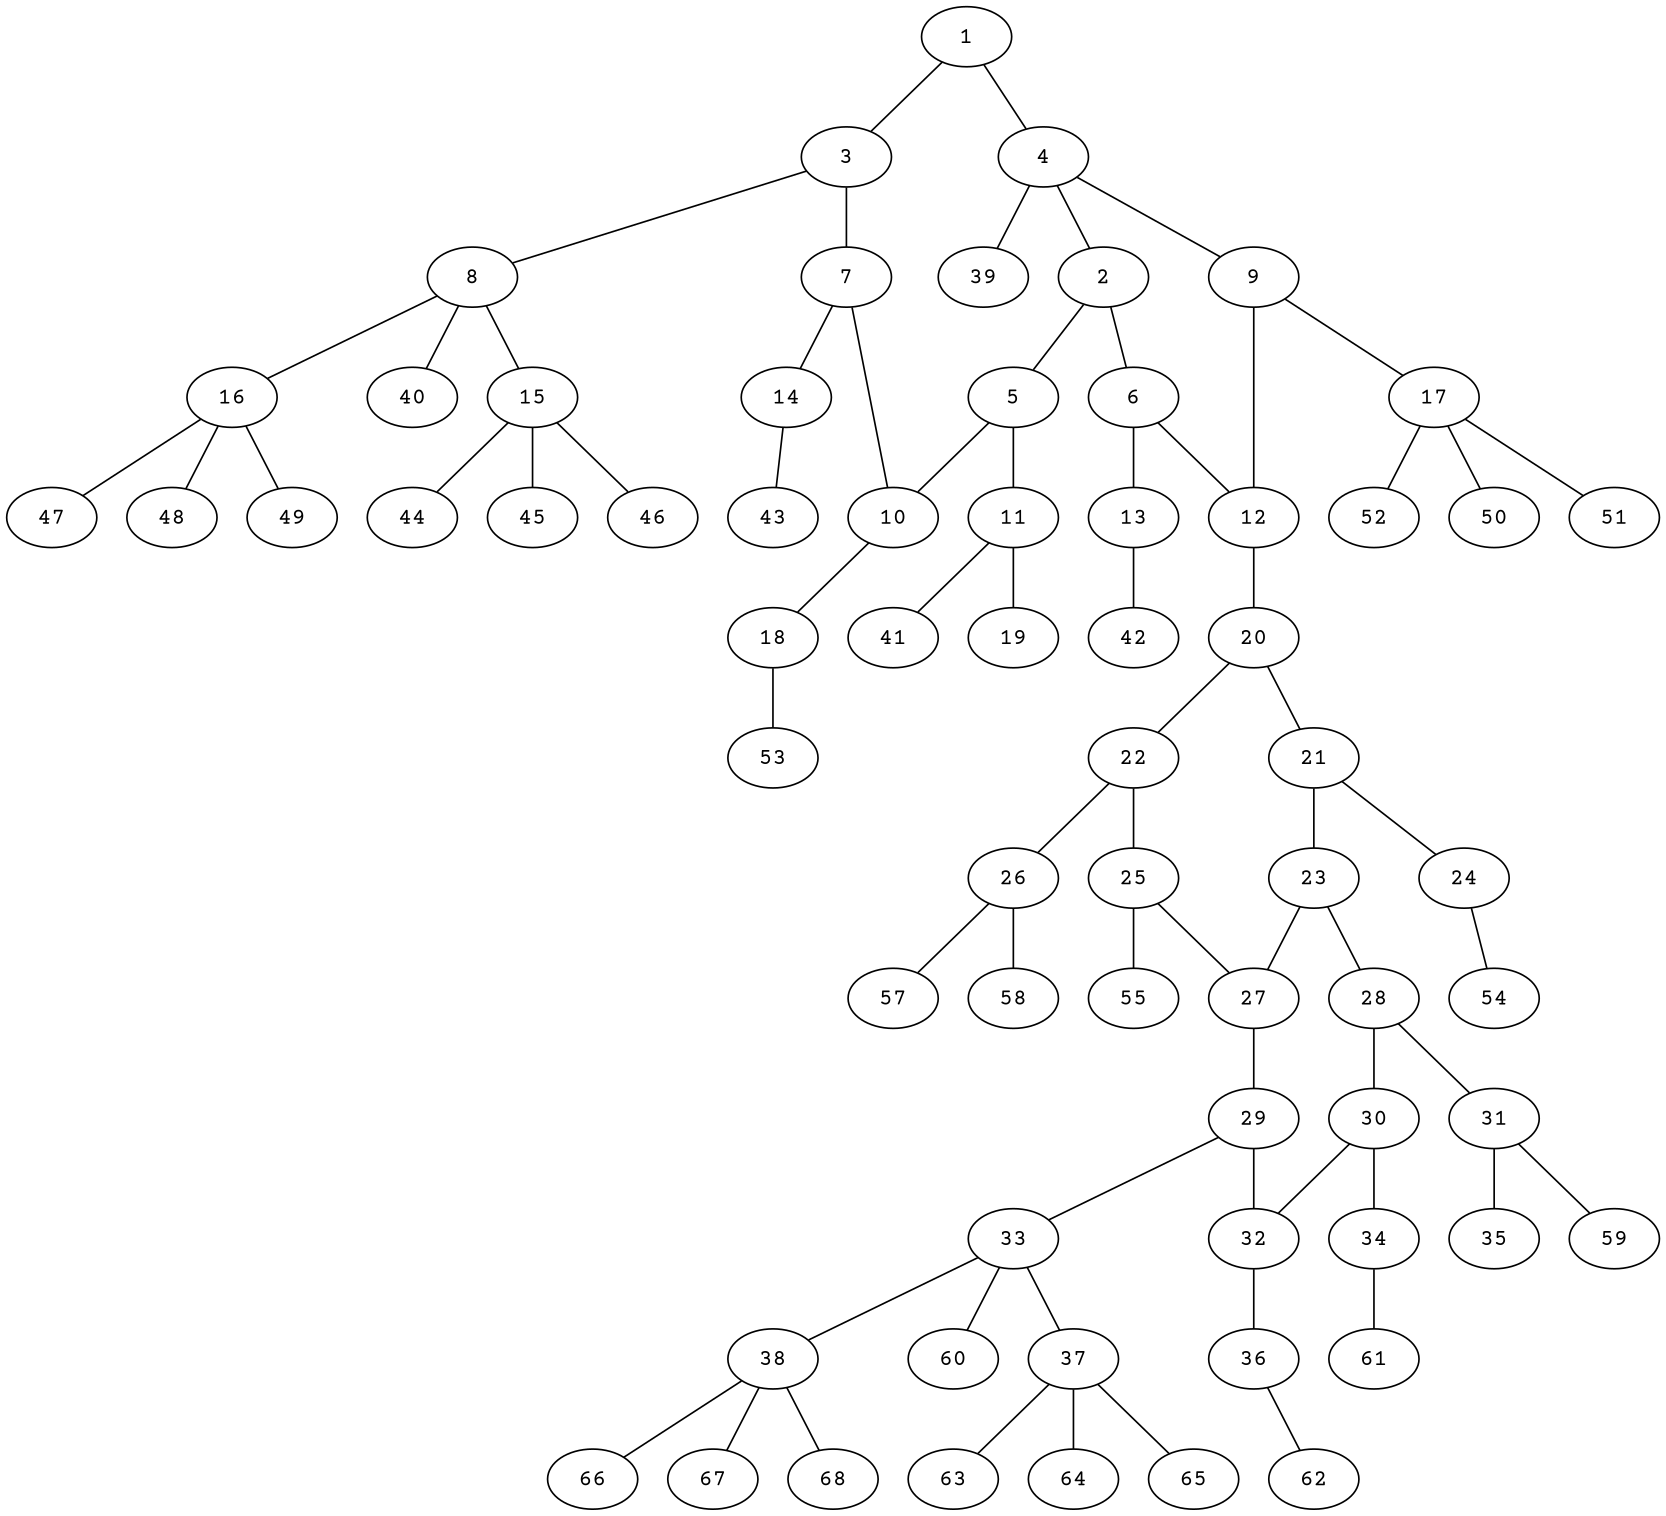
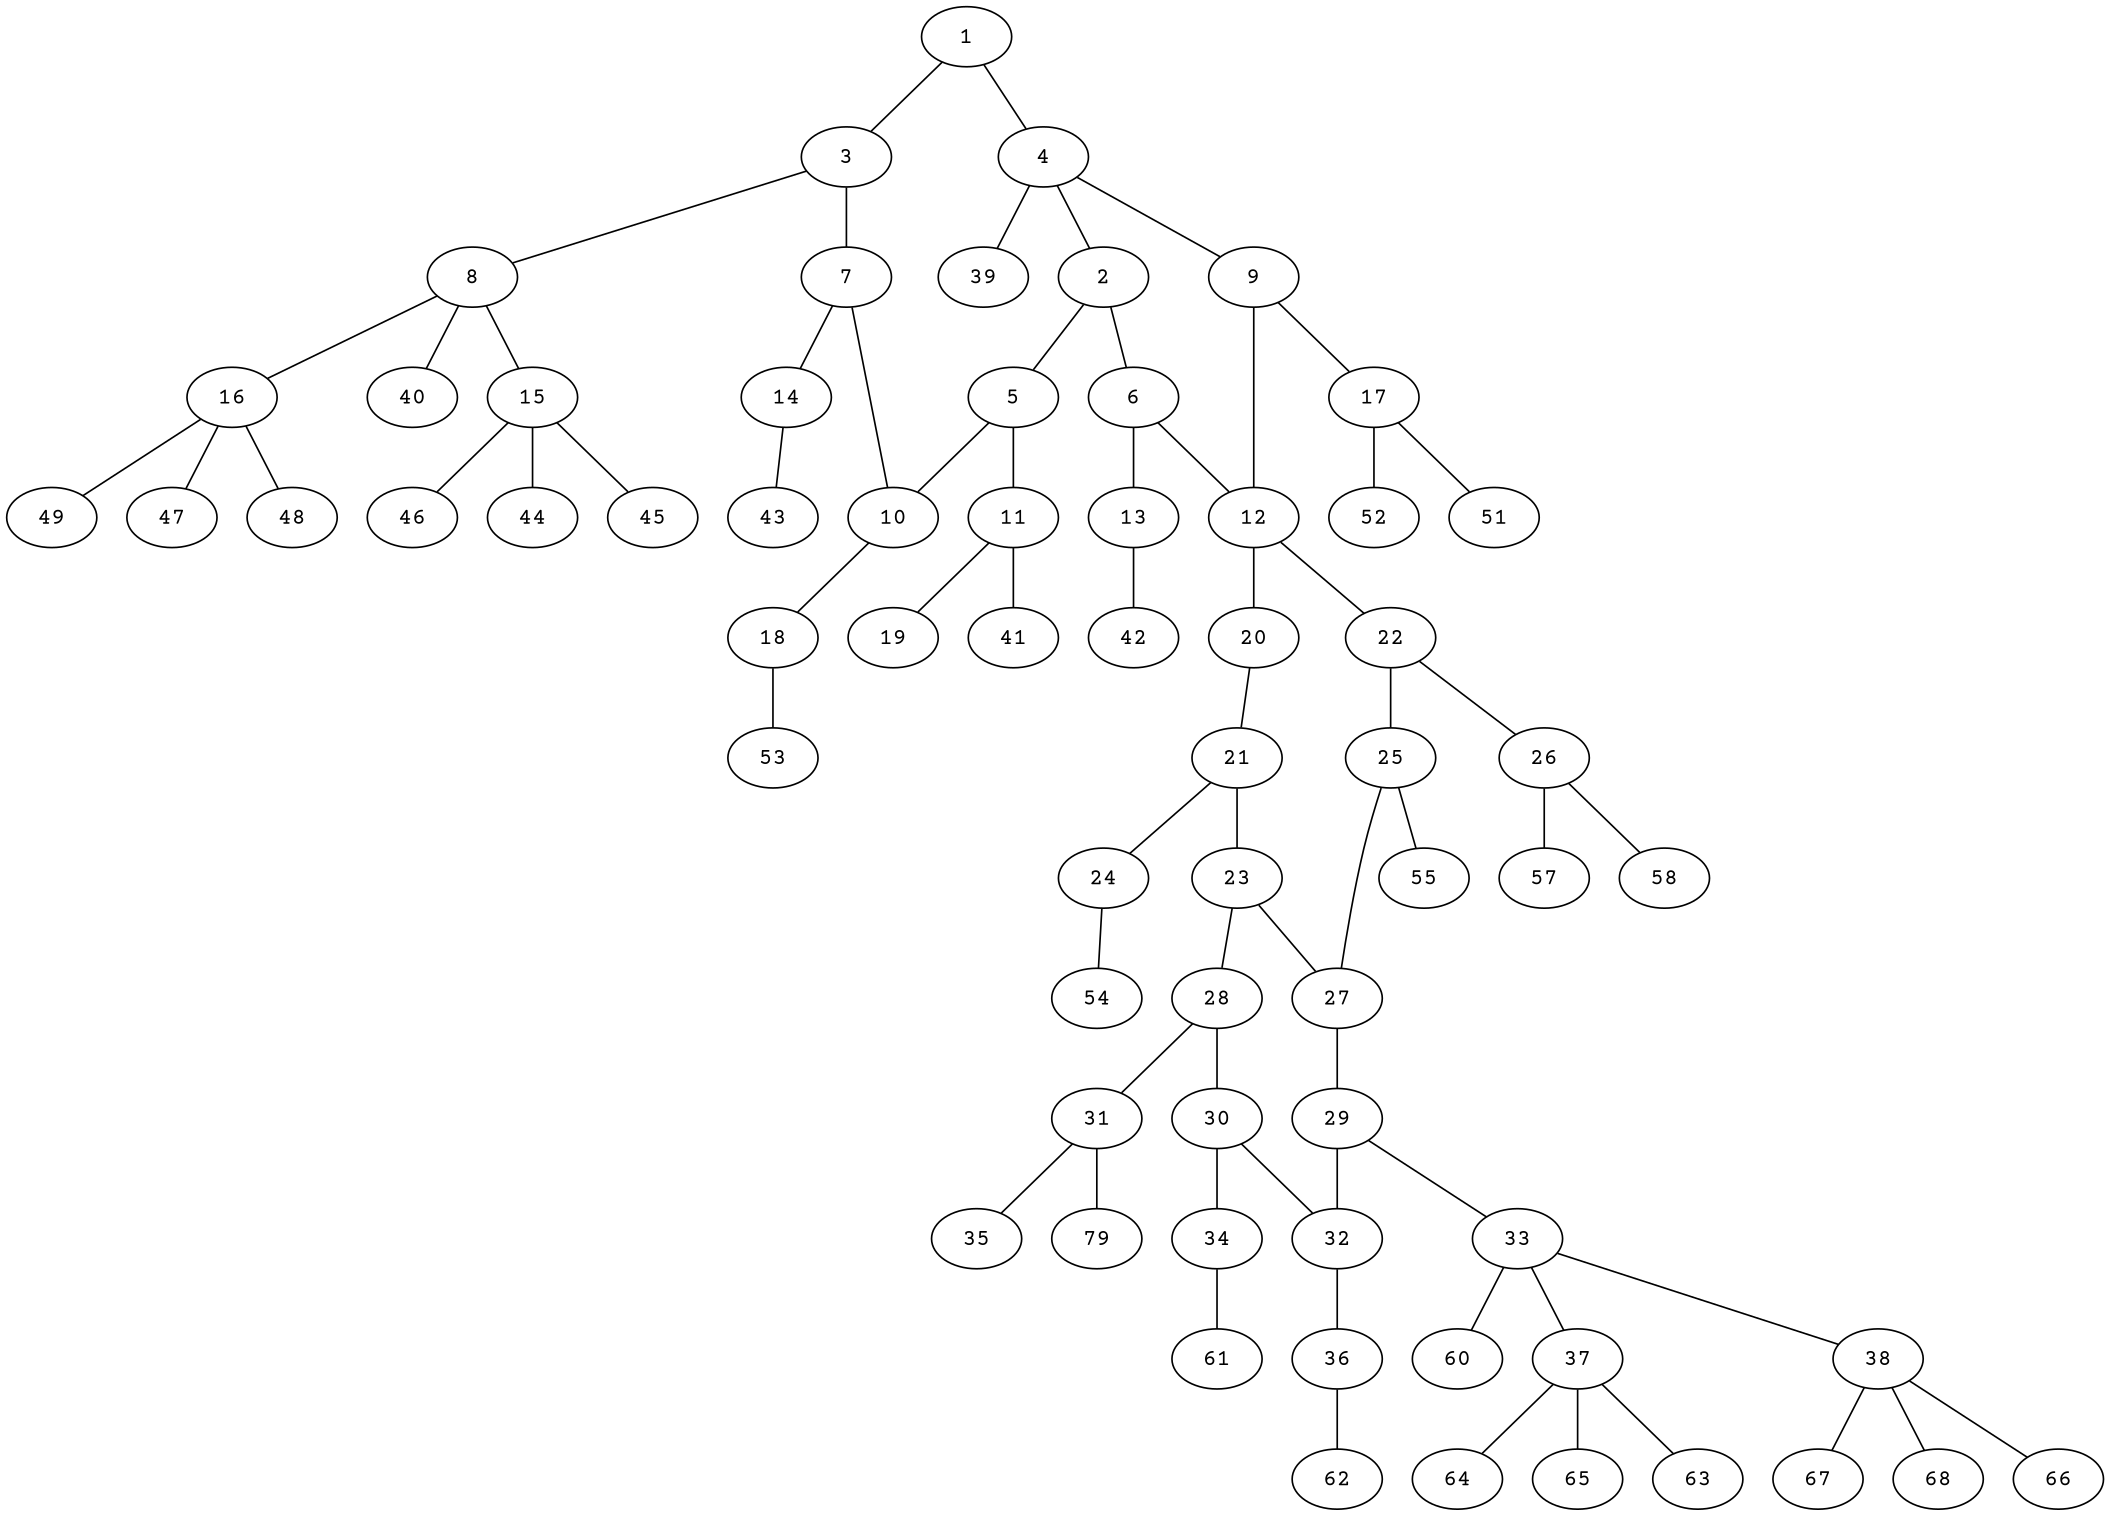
node "50": removed
edge "20" -- "22": now "12" -- "22"
node "59": label "59" -> "79"
